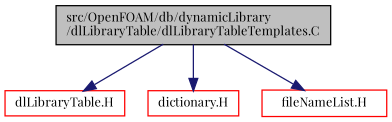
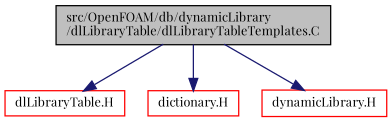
node "fileNameList.H": label "fileNameList.H" -> "dynamicLibrary.H"
